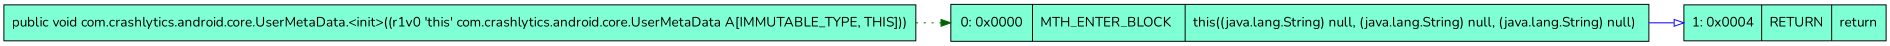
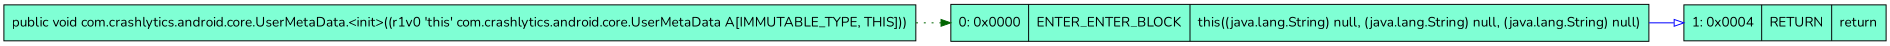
node "0: 0x0000": text "MTH_ENTER_BLOCK" -> "ENTER_ENTER_BLOCK"
